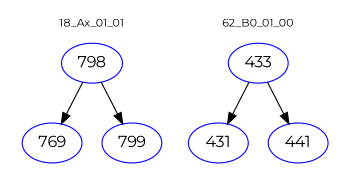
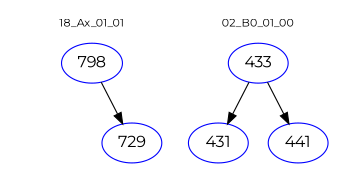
cluster "62_B0_01_00": label "62_B0_01_00" -> "02_B0_01_00"
node "769": removed
node "799": label "799" -> "729"
